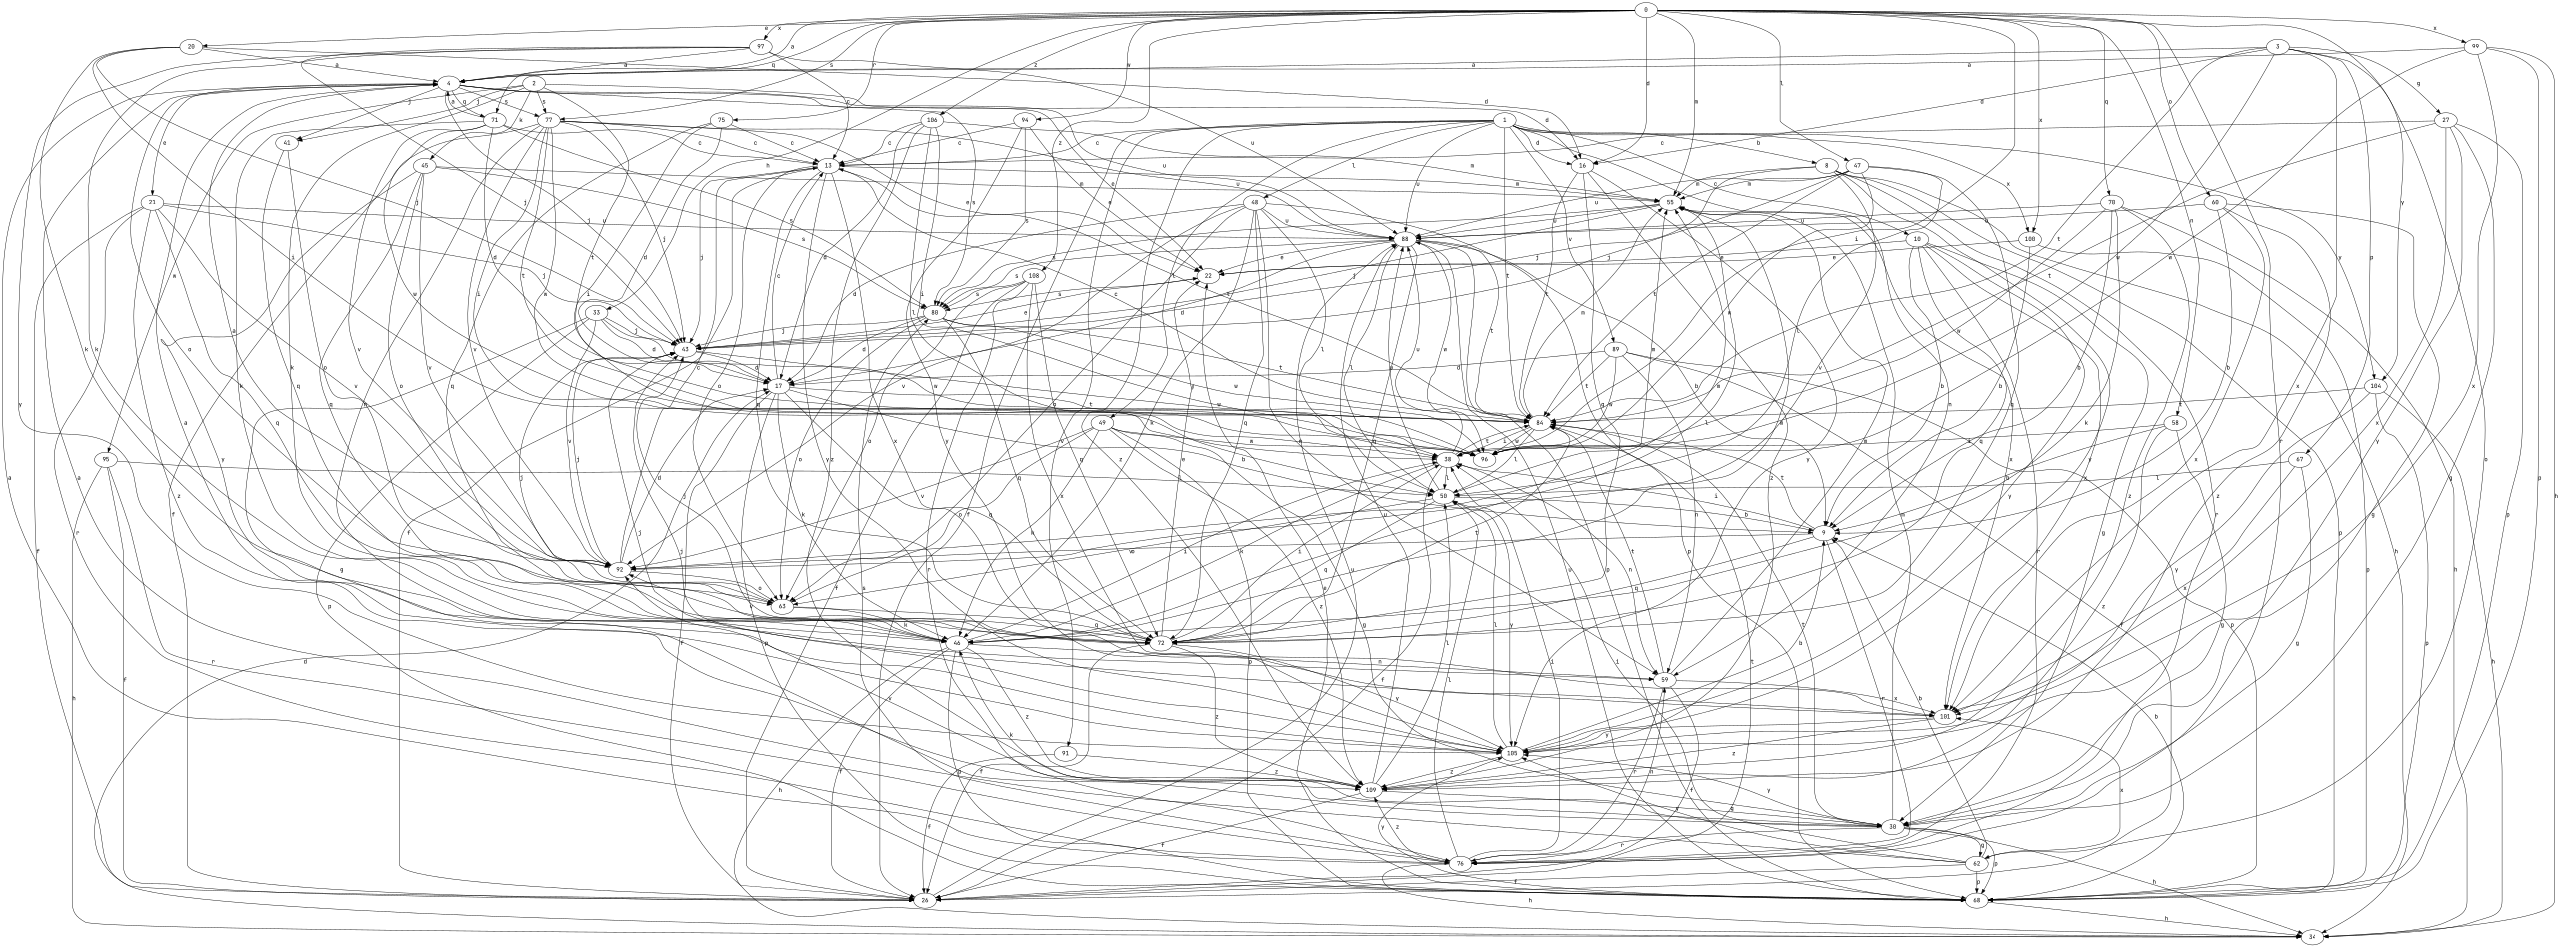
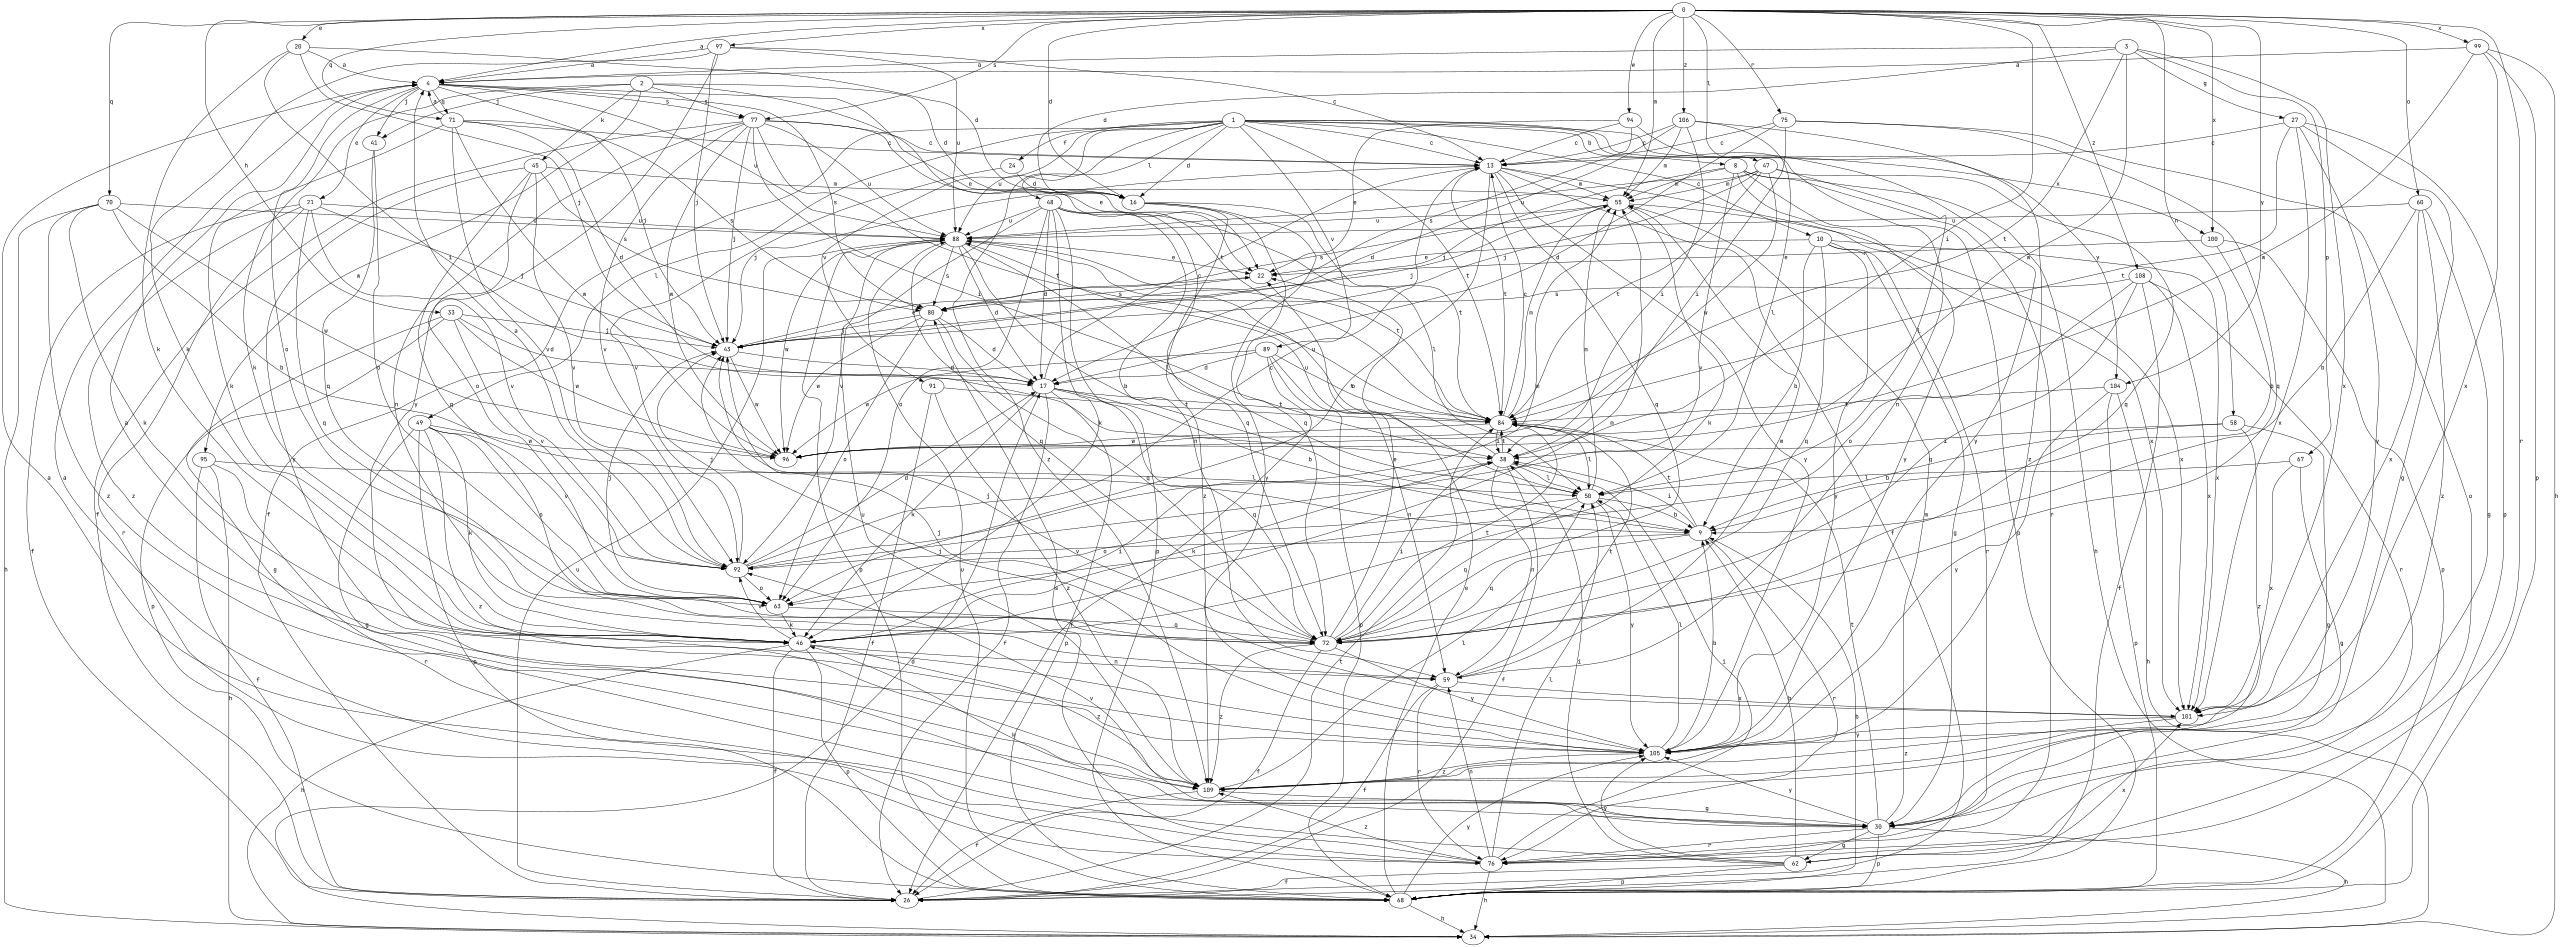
node "24": added
edge "80" -> "84": now "91" -> "84"
edge "55" -> "46": label "l" -> "k"
edge "3" -> "62": now "75" -> "62"
